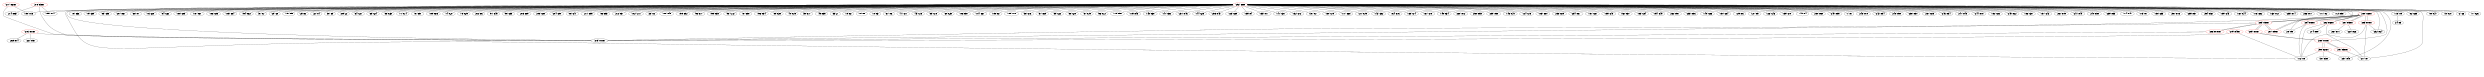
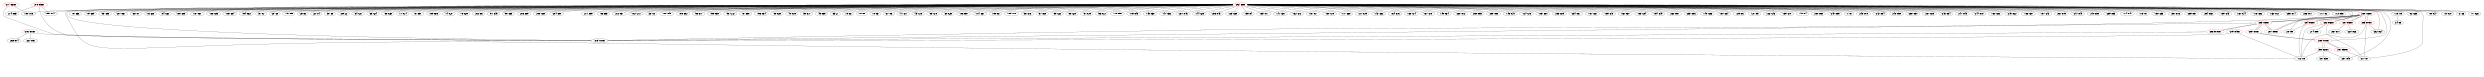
node "(88) C41": removed
